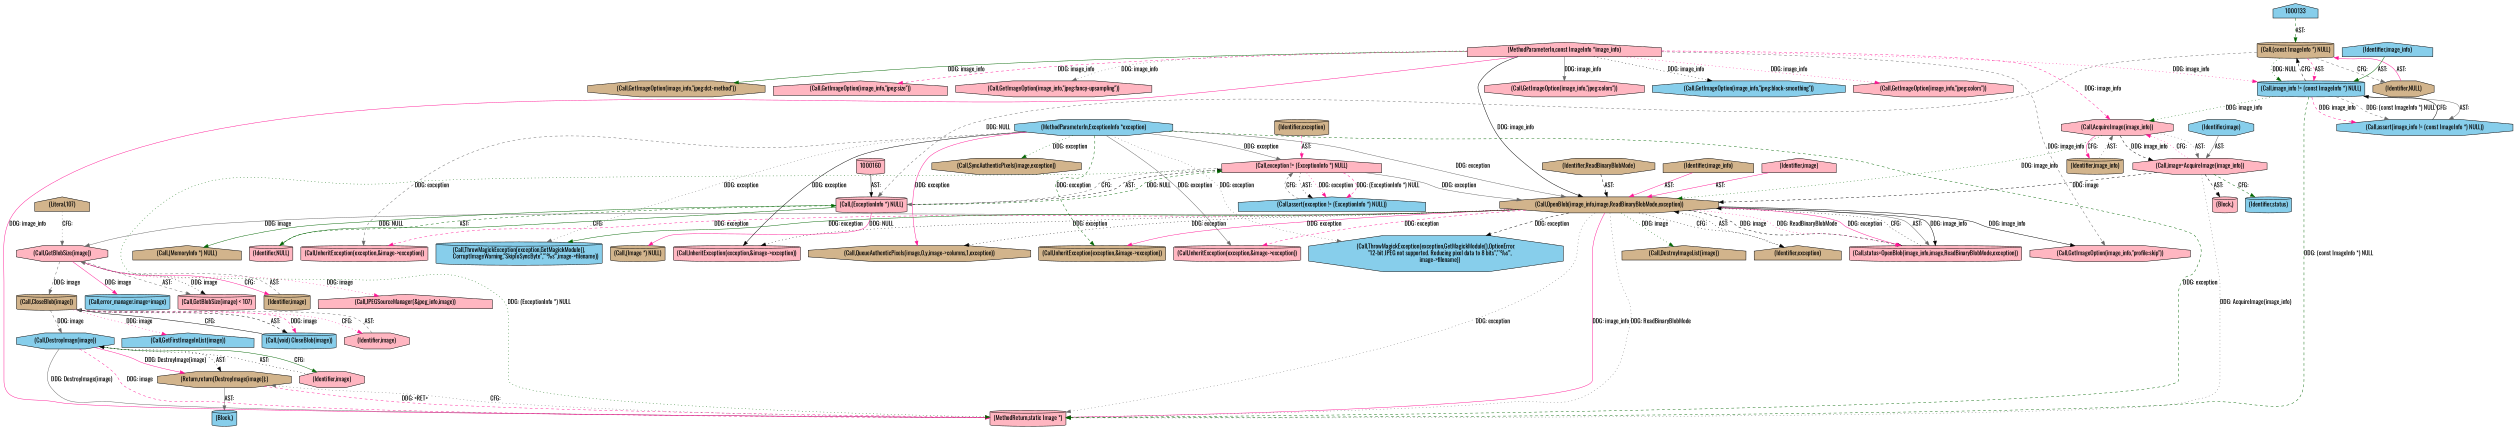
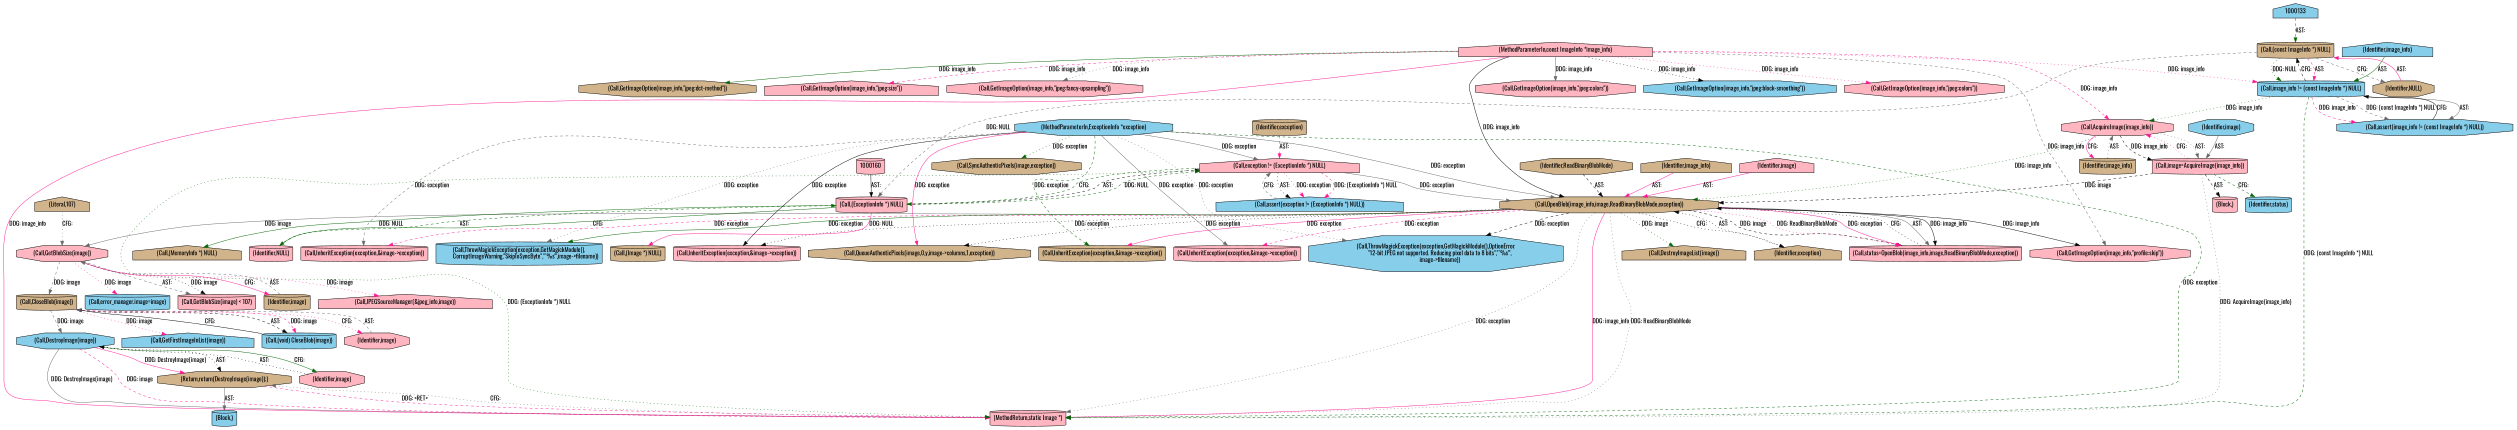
node "(Call,image=AcquireImage(image_info))": shape octagon -> cylinder
edge "(Call,exception != (ExceptionInfo *) NULL)" -> "(Call,(ExceptionInfo *) NULL)": color gray40 -> darkgreen
edge "(Call,GetBlobSize(image))" -> "(Call,error_manager.image=image)": style solid -> dotted
